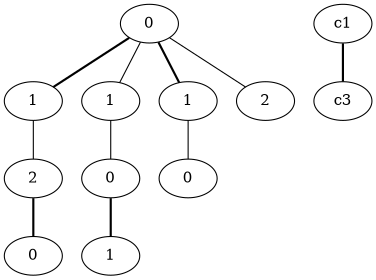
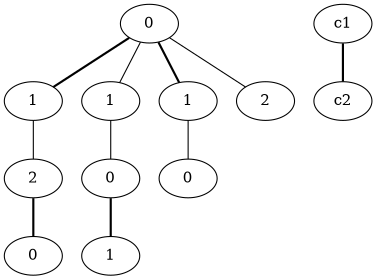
node "c3": label "c3" -> "c2"
